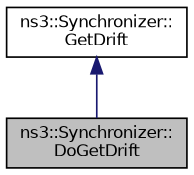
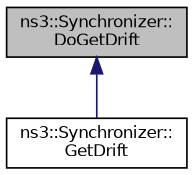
edge "ns3::Synchronizer:: DoGetDrift" -> "ns3::Synchronizer:: GetDrift": reversed
